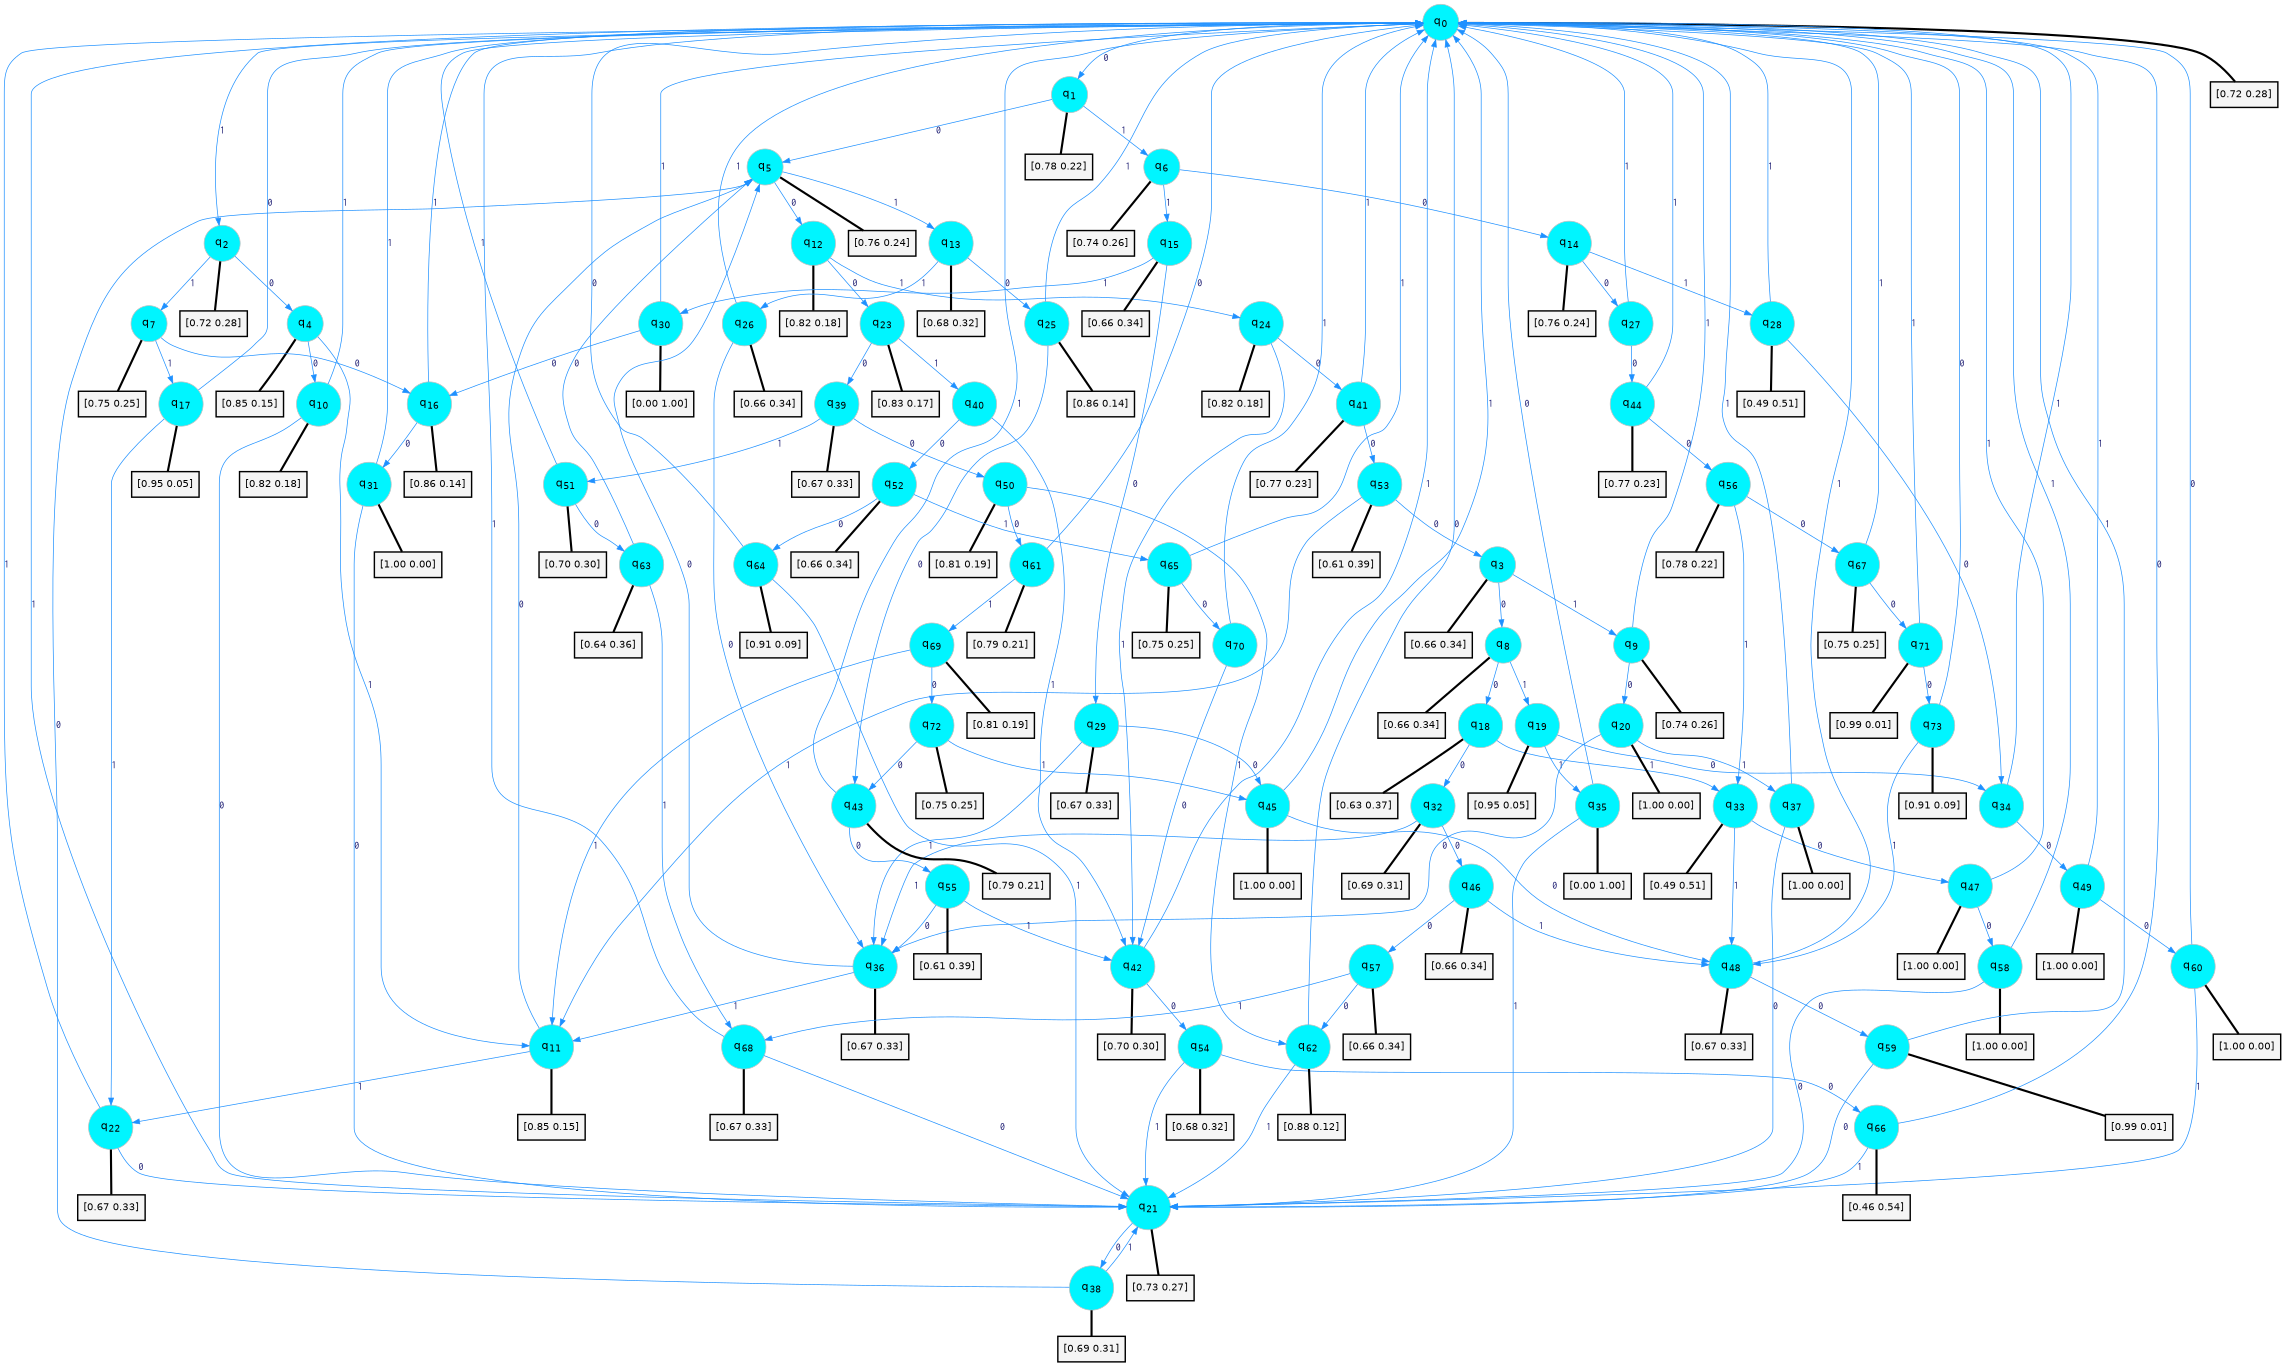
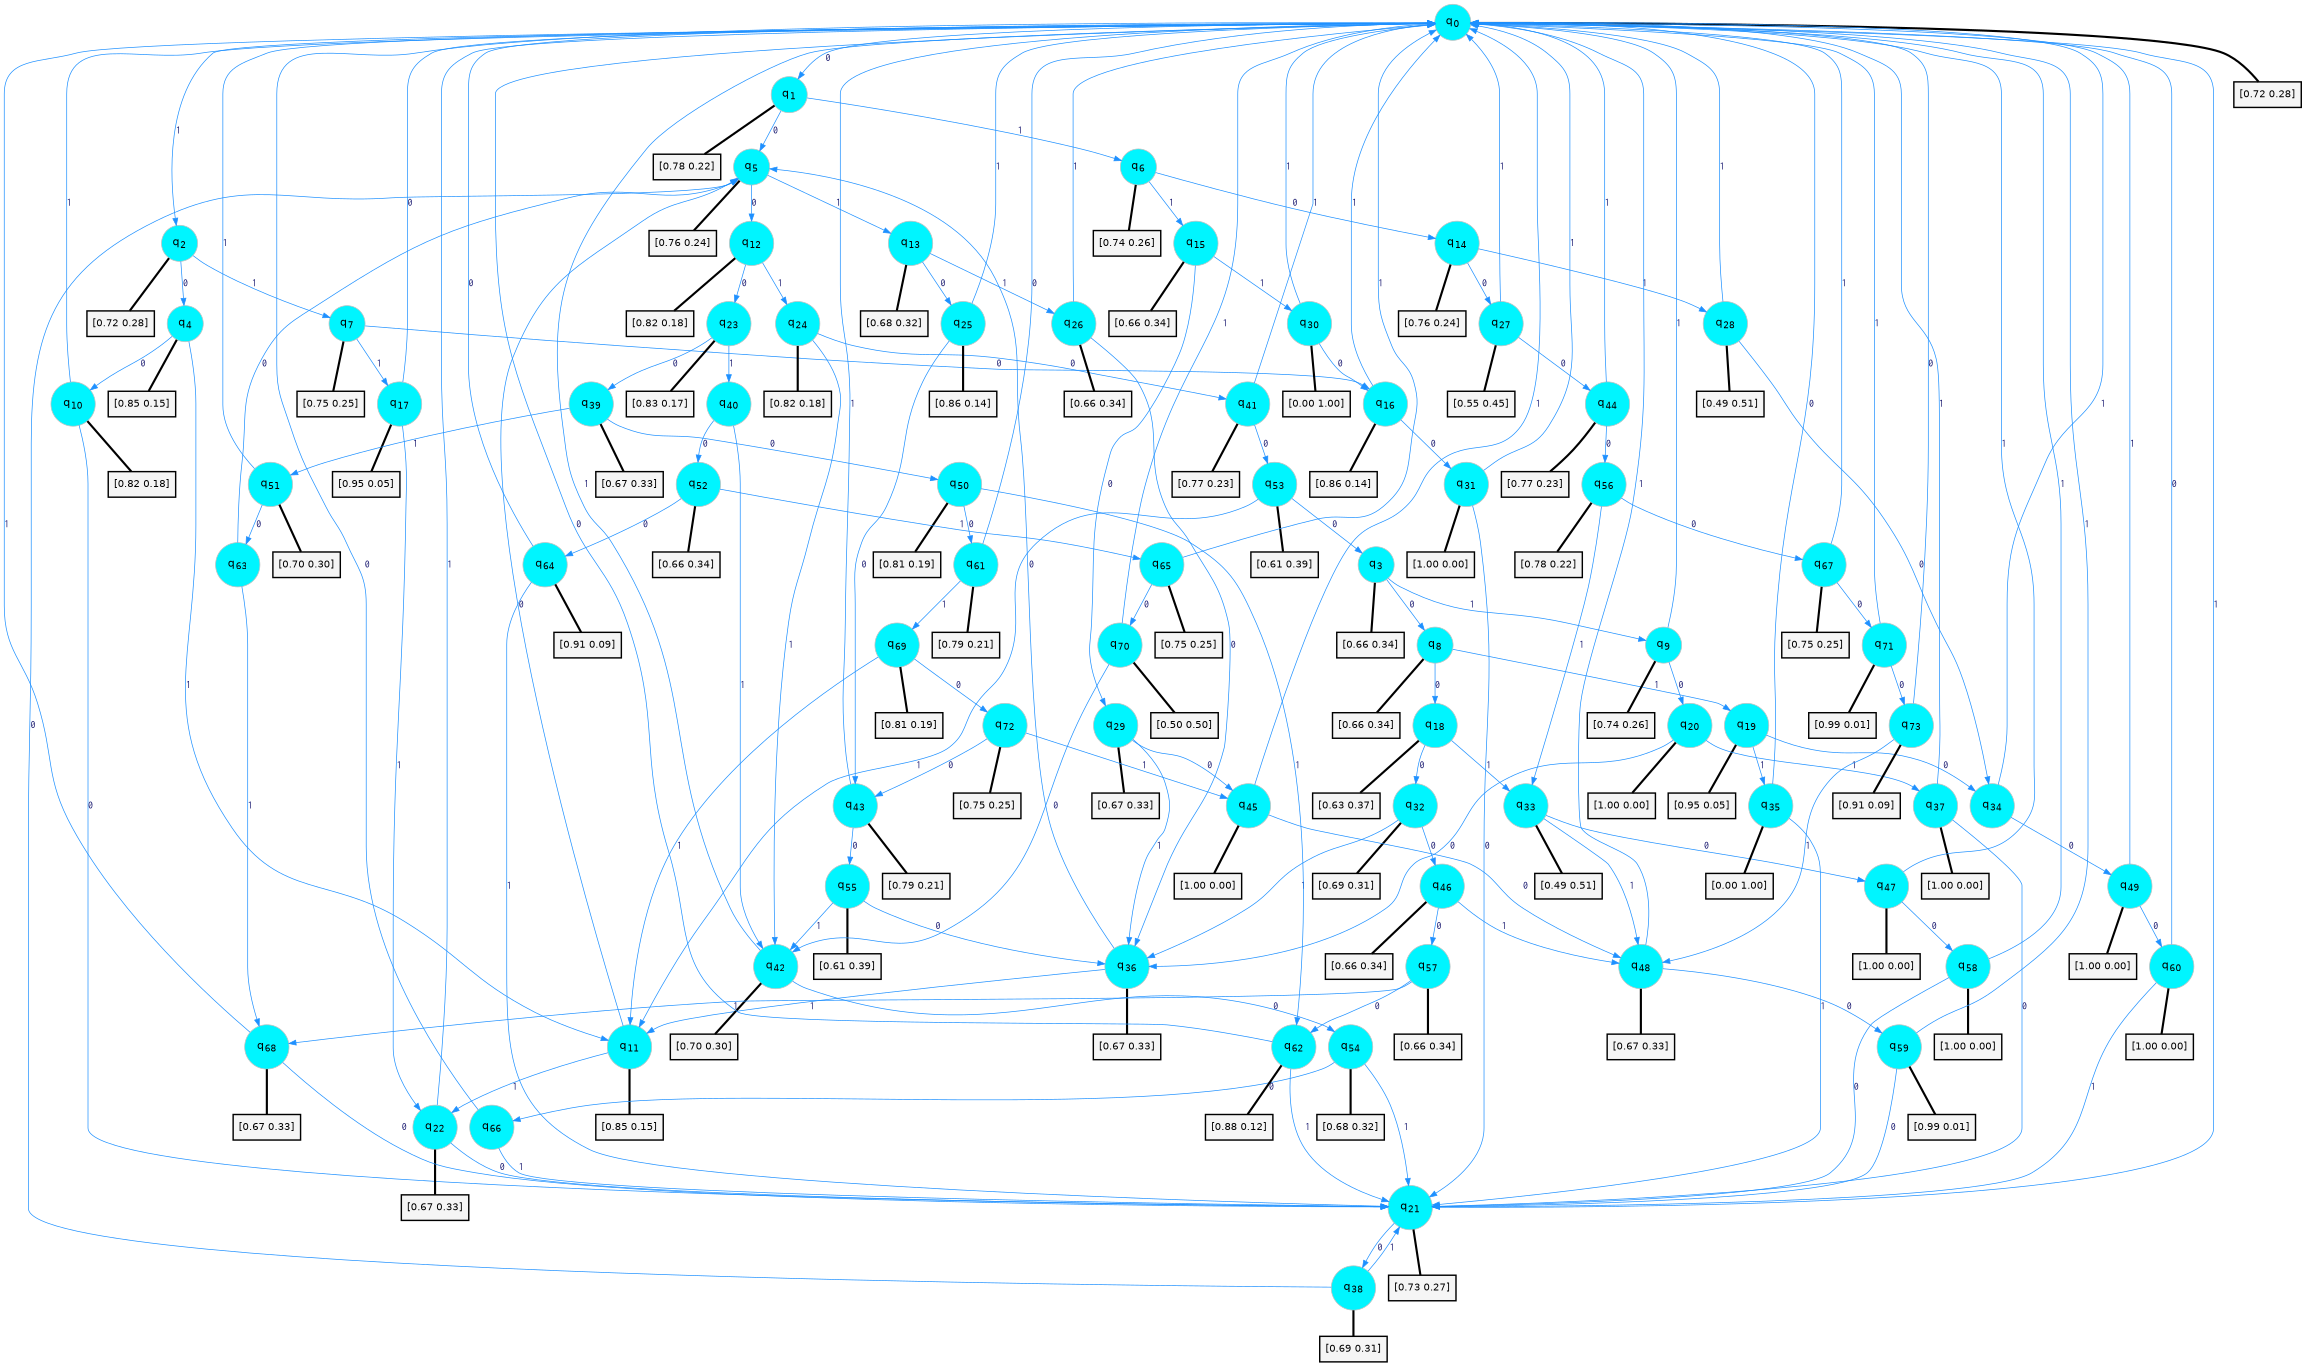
node "[0.55 0.45]": added
node "[0.64 0.36]": removed
node "[0.50 0.50]": added
node "[0.46 0.54]": removed
